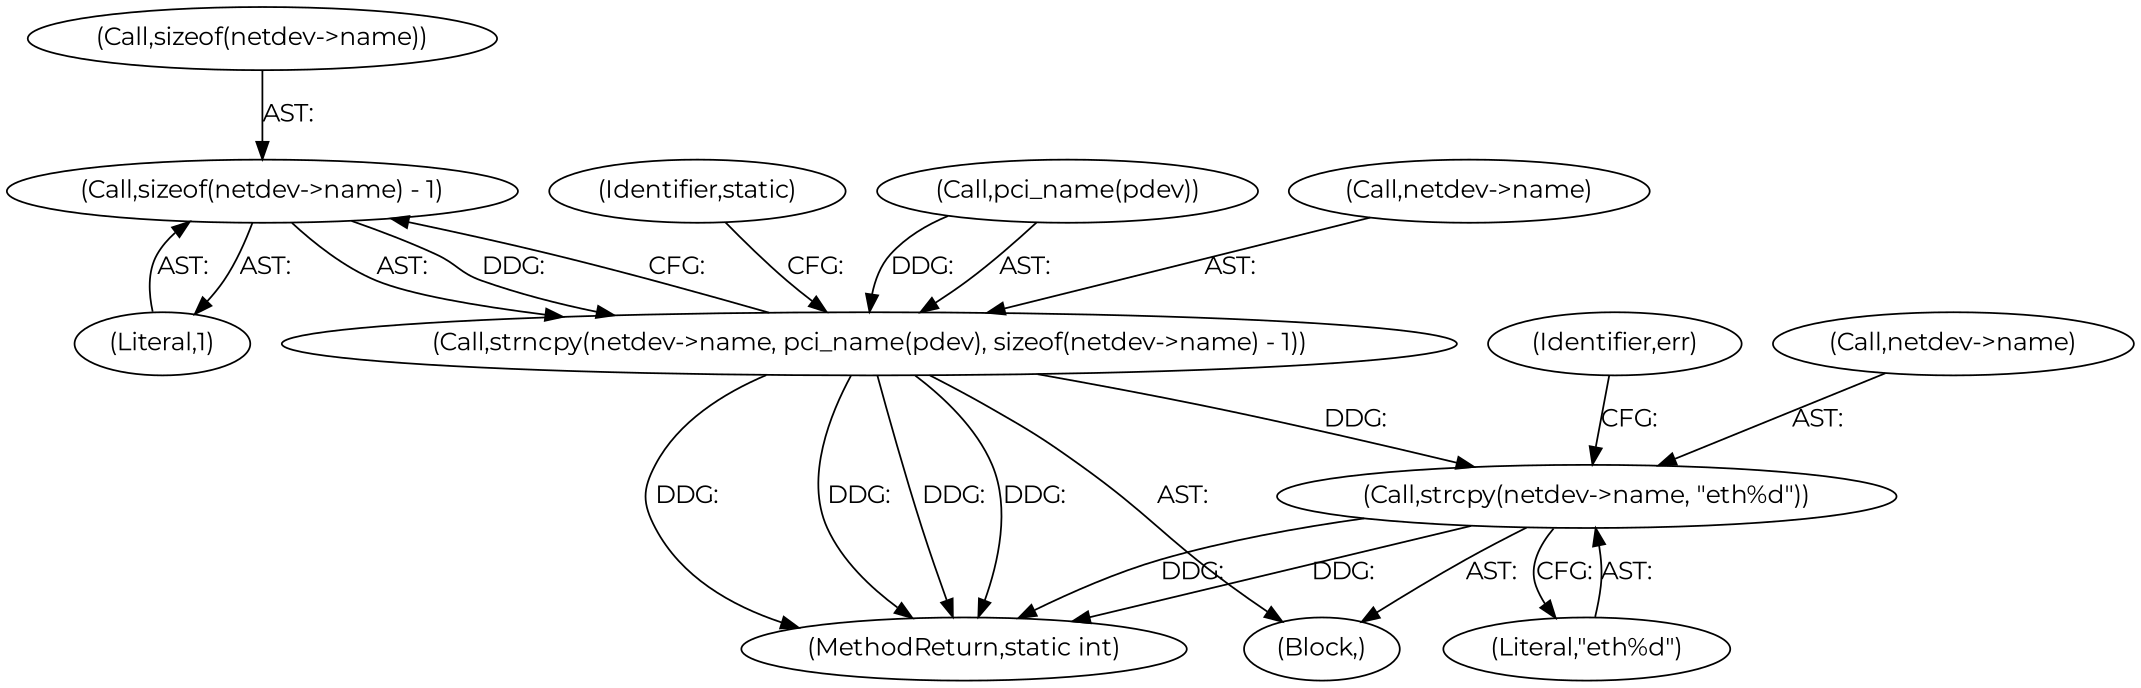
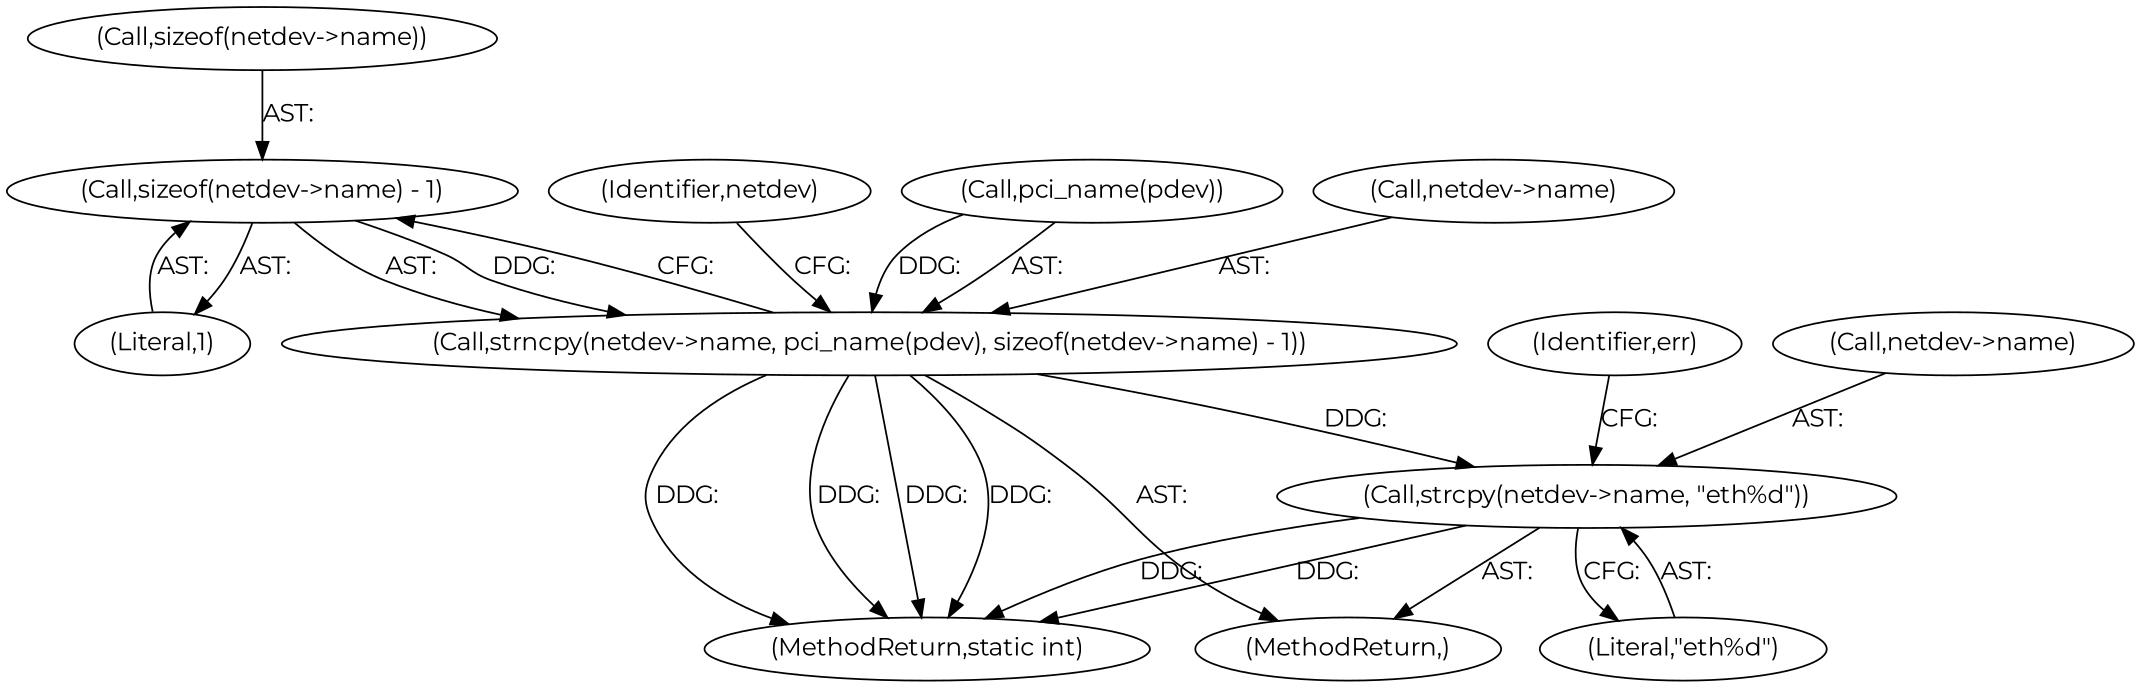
node "(Identifier,static)": label "(Identifier,static)" -> "(Identifier,netdev)"
node "(Block,)": label "(Block,)" -> "(MethodReturn,)"
